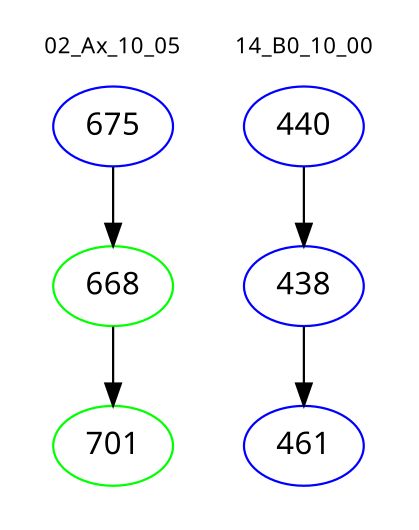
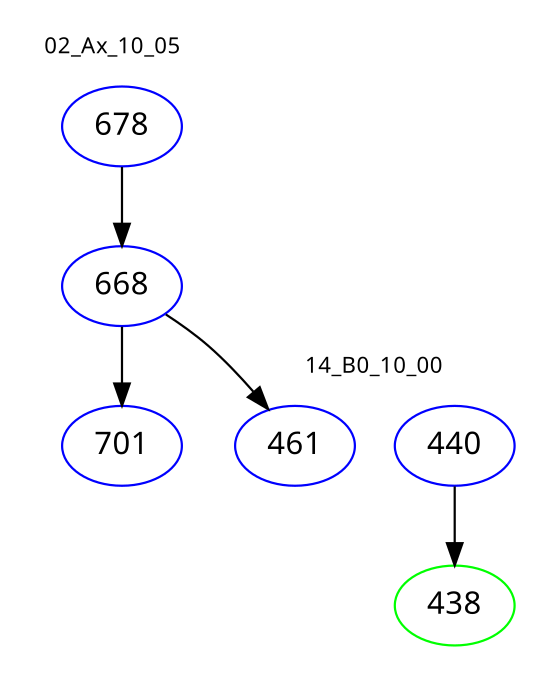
node "675": label "675" -> "678"
node "668": color green -> blue
node "438": color blue -> green
edge "438" -> "461": now "668" -> "461"
node "701": color green -> blue
